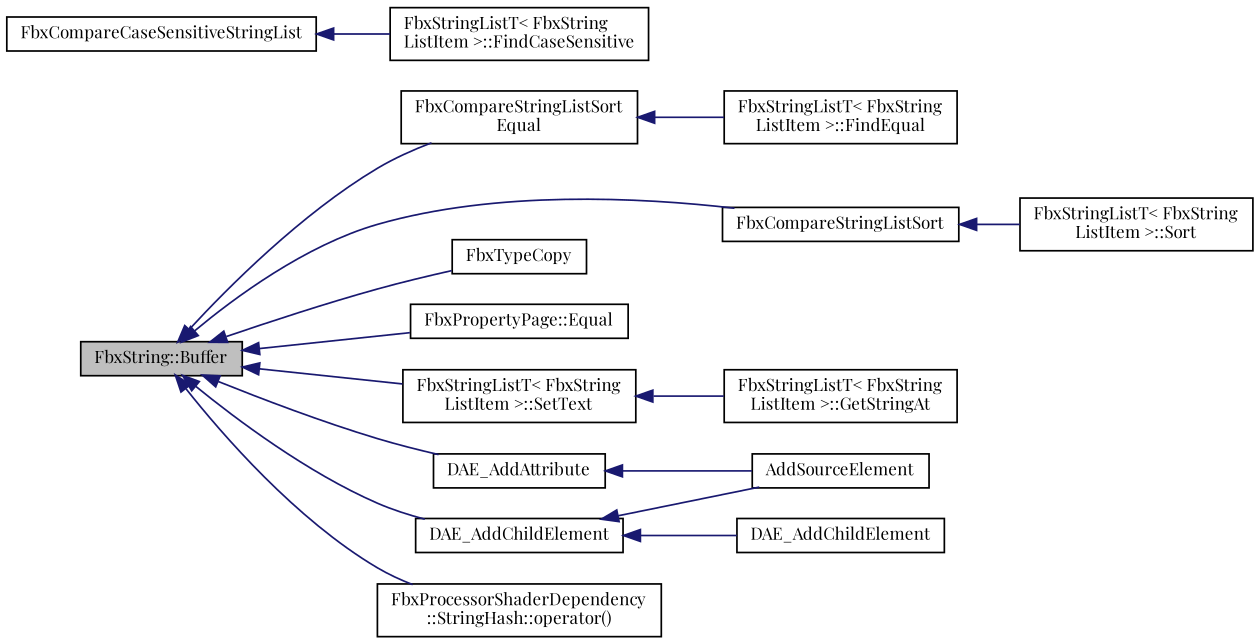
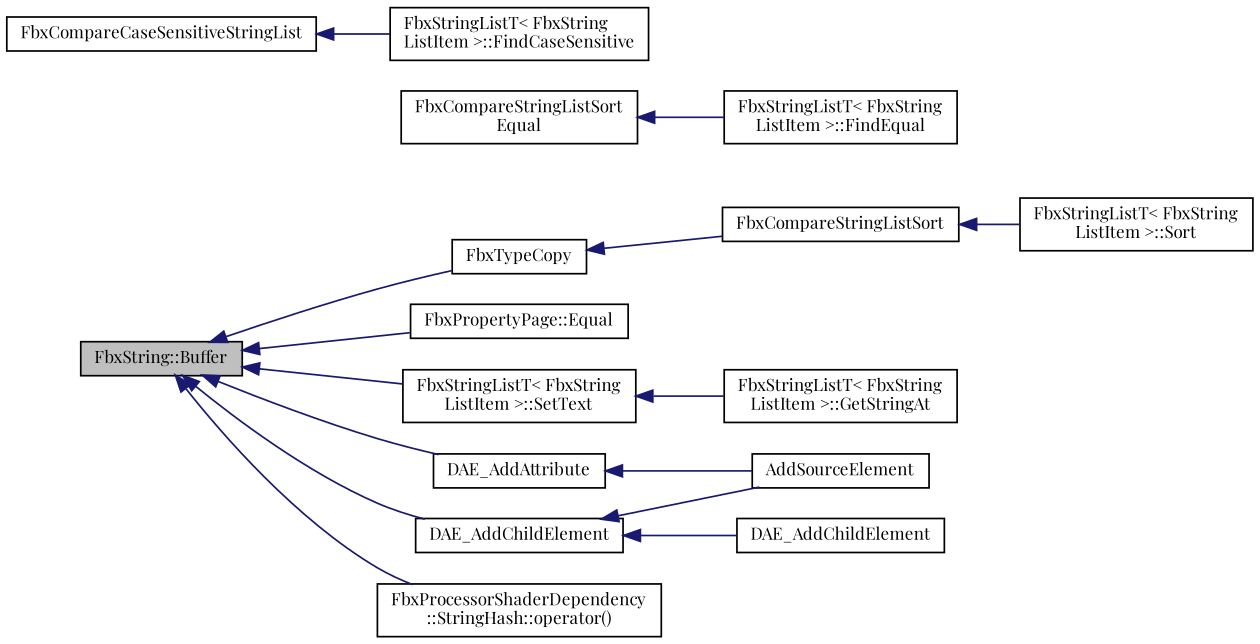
edge "FbxCompareStringListSort" -> "FbxString::Buffer": now "FbxCompareStringListSort" -> "FbxTypeCopy"
edge "FbxCompareStringListSort Equal" -> "FbxString::Buffer": removed
